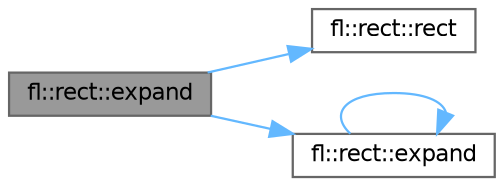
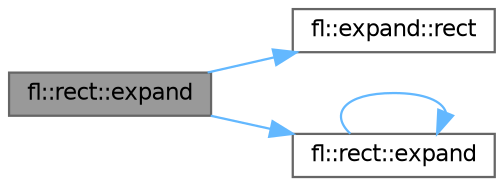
node "fl::rect::rect": label "fl::rect::rect" -> "fl::expand::rect"
